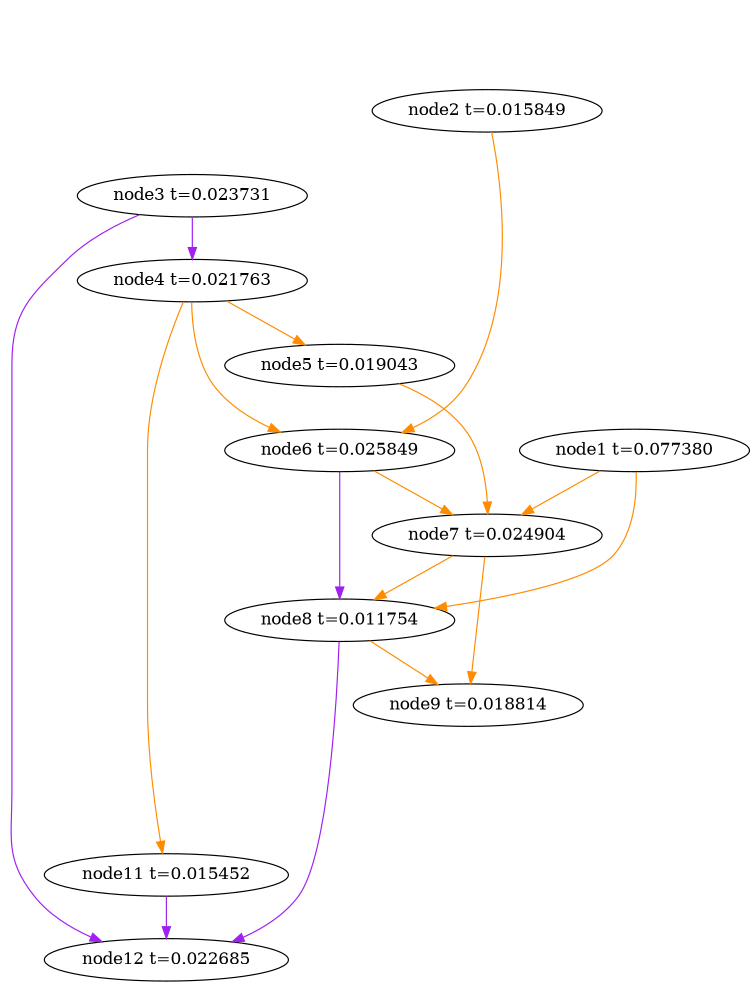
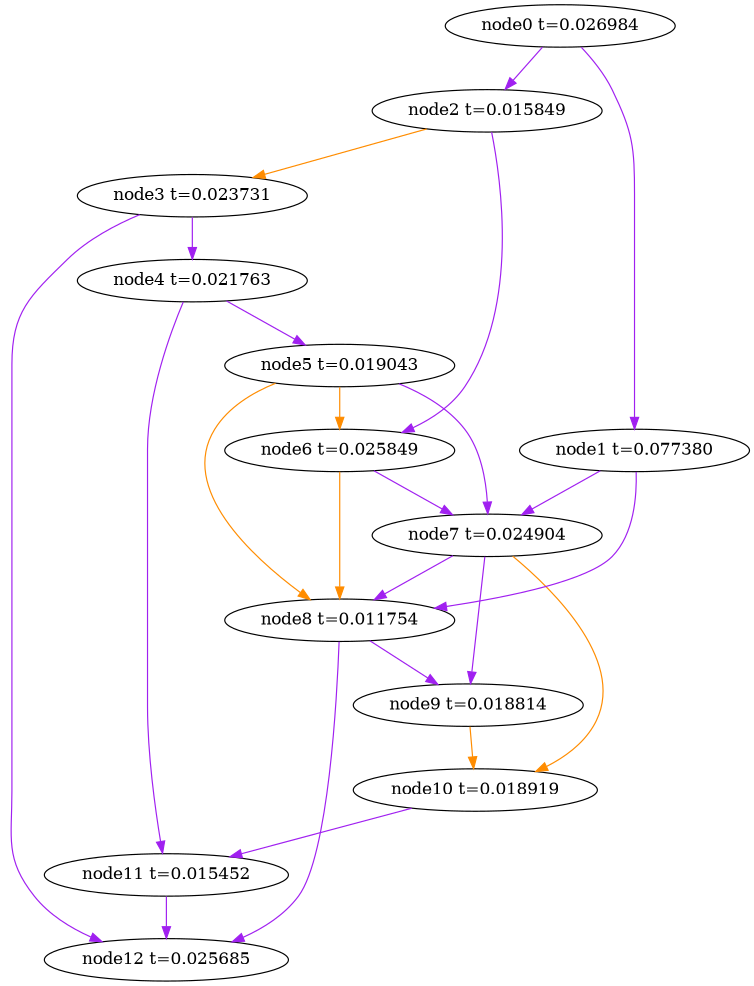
node "node0 t=0.026984": added
edge "node2 t=0.015849" -> "node3 t=0.023731": added
edge "node2 t=0.015849" -> "node6 t=0.025849": color darkorange -> purple
edge "node4 t=0.021763" -> "node5 t=0.019043": color darkorange -> purple
edge "node4 t=0.021763" -> "node6 t=0.025849": now "node5 t=0.019043" -> "node6 t=0.025849"
edge "node5 t=0.019043" -> "node7 t=0.024904": color darkorange -> purple
edge "node5 t=0.019043" -> "node8 t=0.011754": added
edge "node6 t=0.025849" -> "node7 t=0.024904": color darkorange -> purple
edge "node1 t=0.077380" -> "node7 t=0.024904": color darkorange -> purple
edge "node6 t=0.025849" -> "node8 t=0.011754": color purple -> darkorange
edge "node4 t=0.021763" -> "node11 t=0.015452": color darkorange -> purple
edge "node7 t=0.024904" -> "node8 t=0.011754": color darkorange -> purple
edge "node1 t=0.077380" -> "node8 t=0.011754": color darkorange -> purple
edge "node7 t=0.024904" -> "node9 t=0.018814": color darkorange -> purple
edge "node8 t=0.011754" -> "node9 t=0.018814": color darkorange -> purple
node "node10 t=0.018919": added
node "node12 t=0.022685": label "node12 t=0.022685" -> "node12 t=0.025685"
